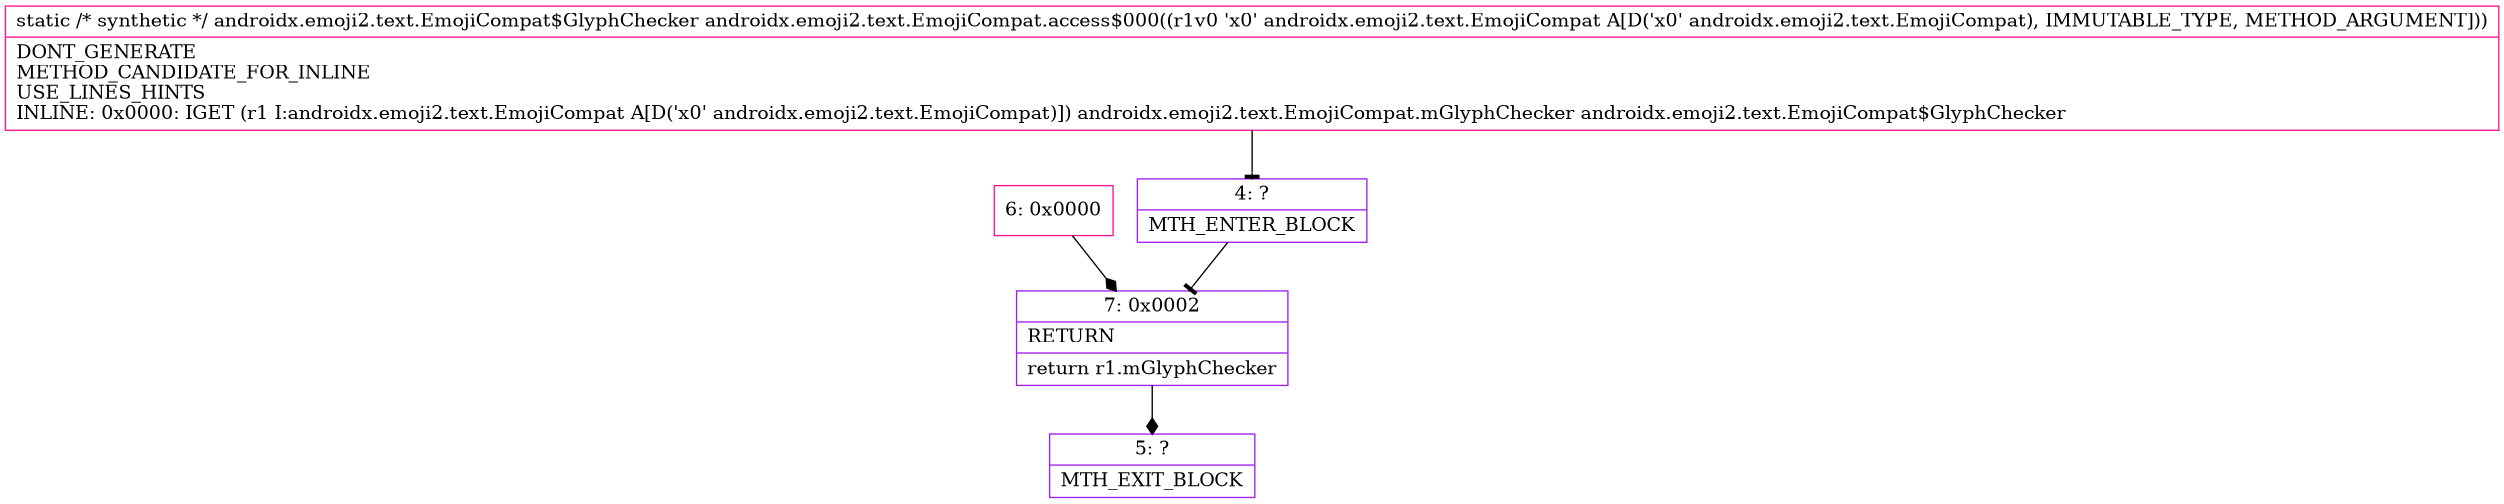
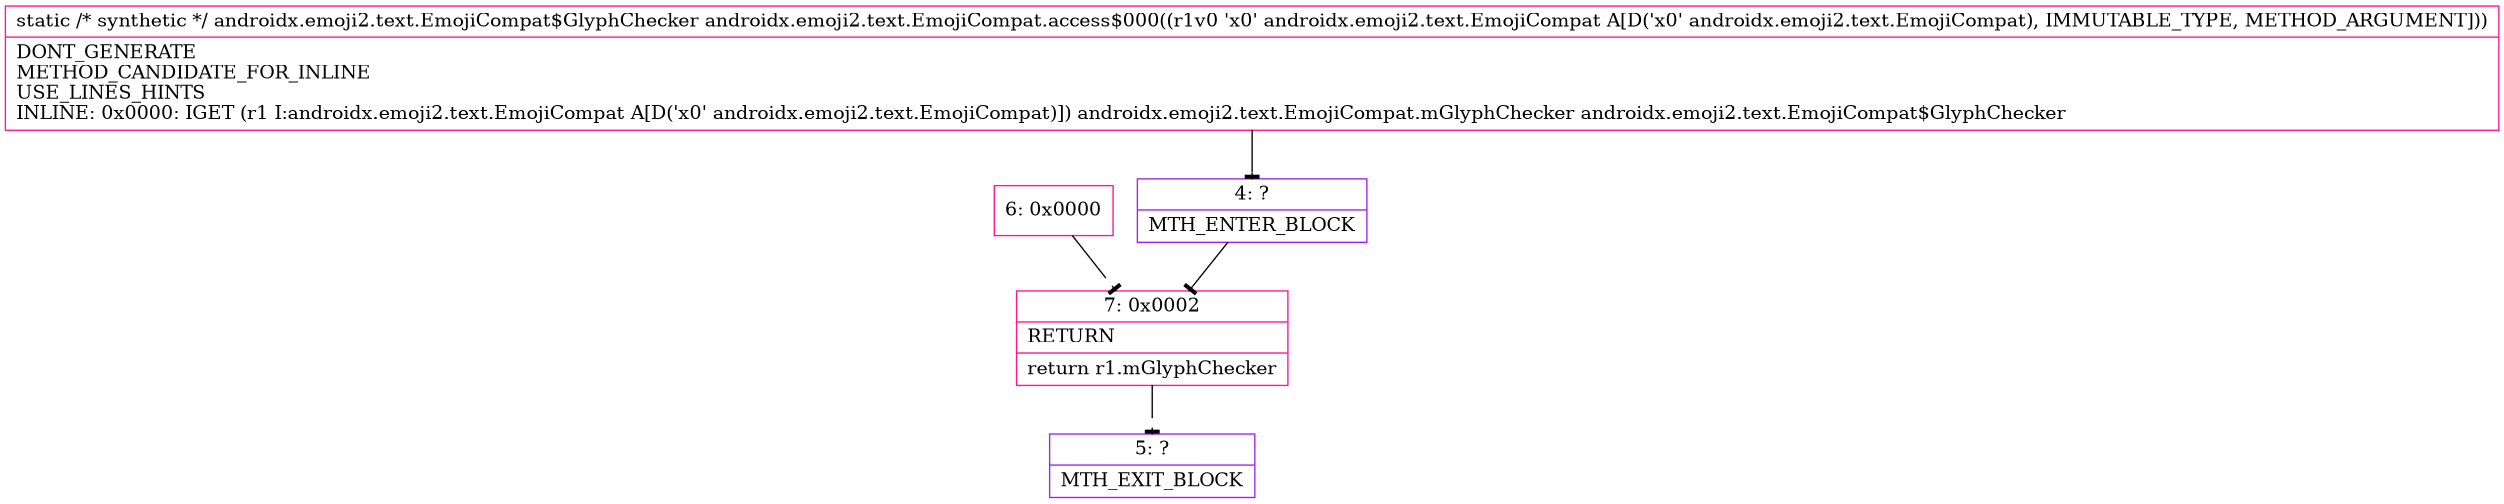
edge "6: 0x0000" -> "7: 0x0002": arrowhead diamond -> tee
node "7: 0x0002": color purple -> deeppink
edge "7: 0x0002" -> "5: ?": arrowhead diamond -> tee
